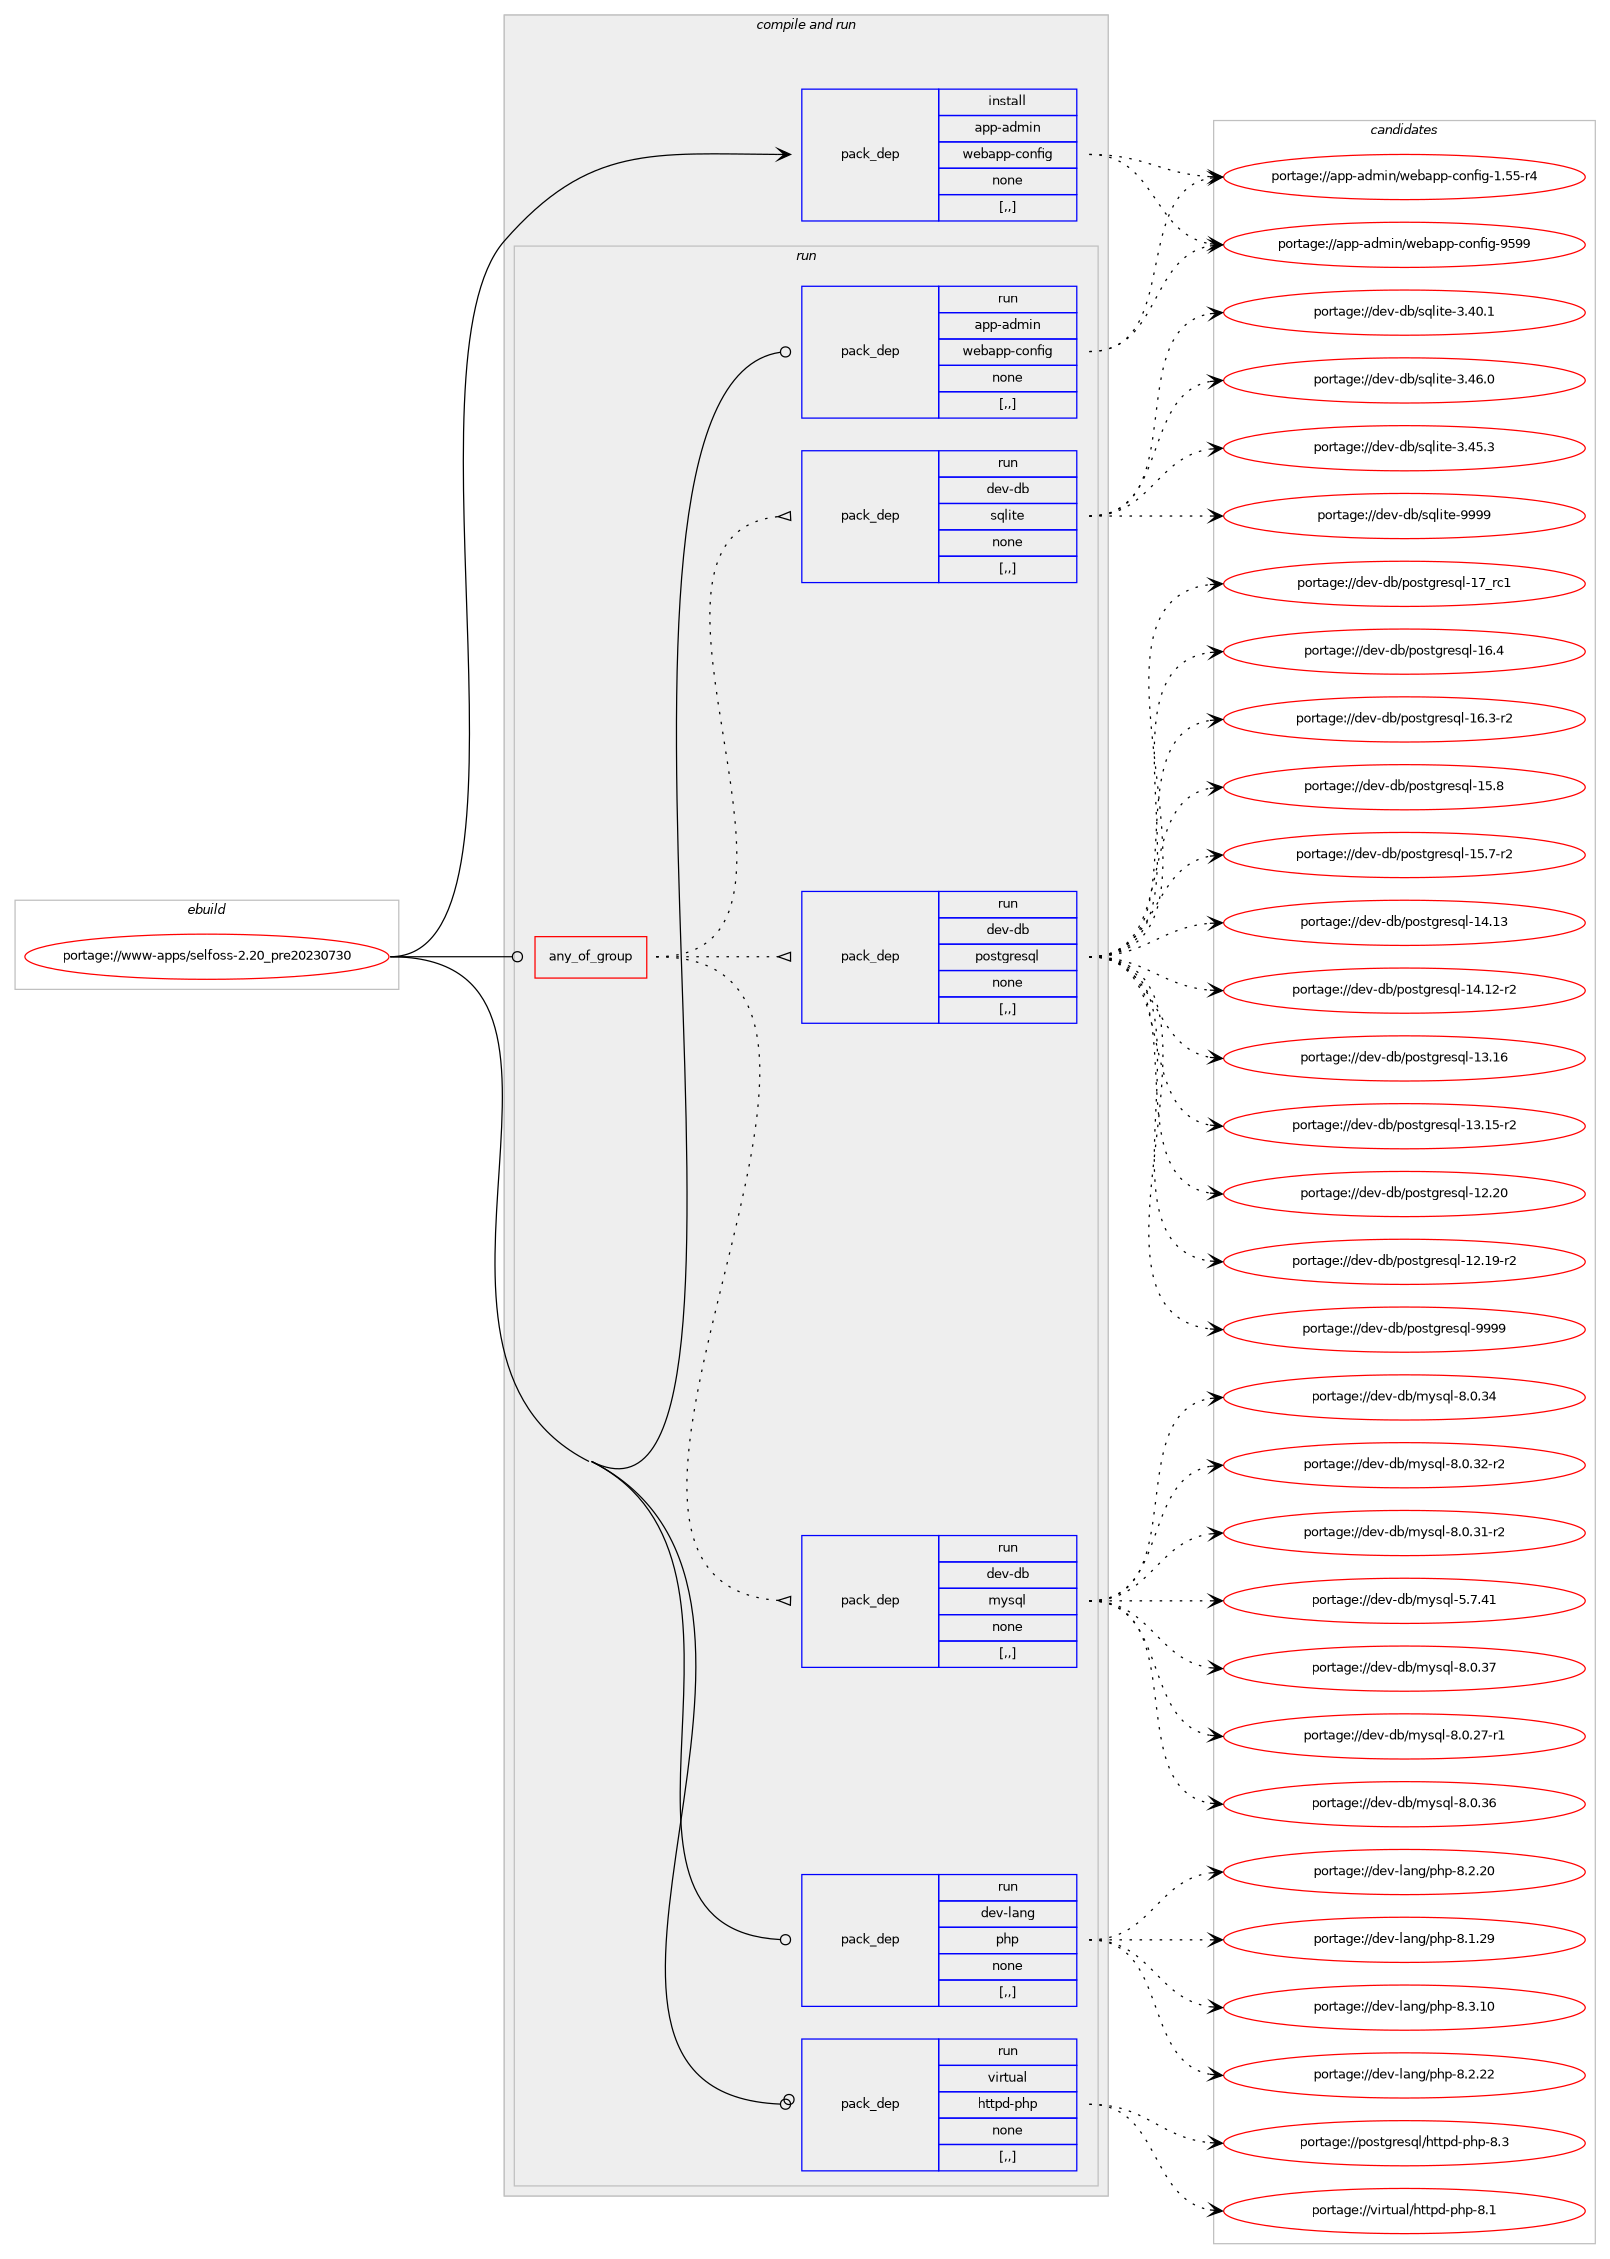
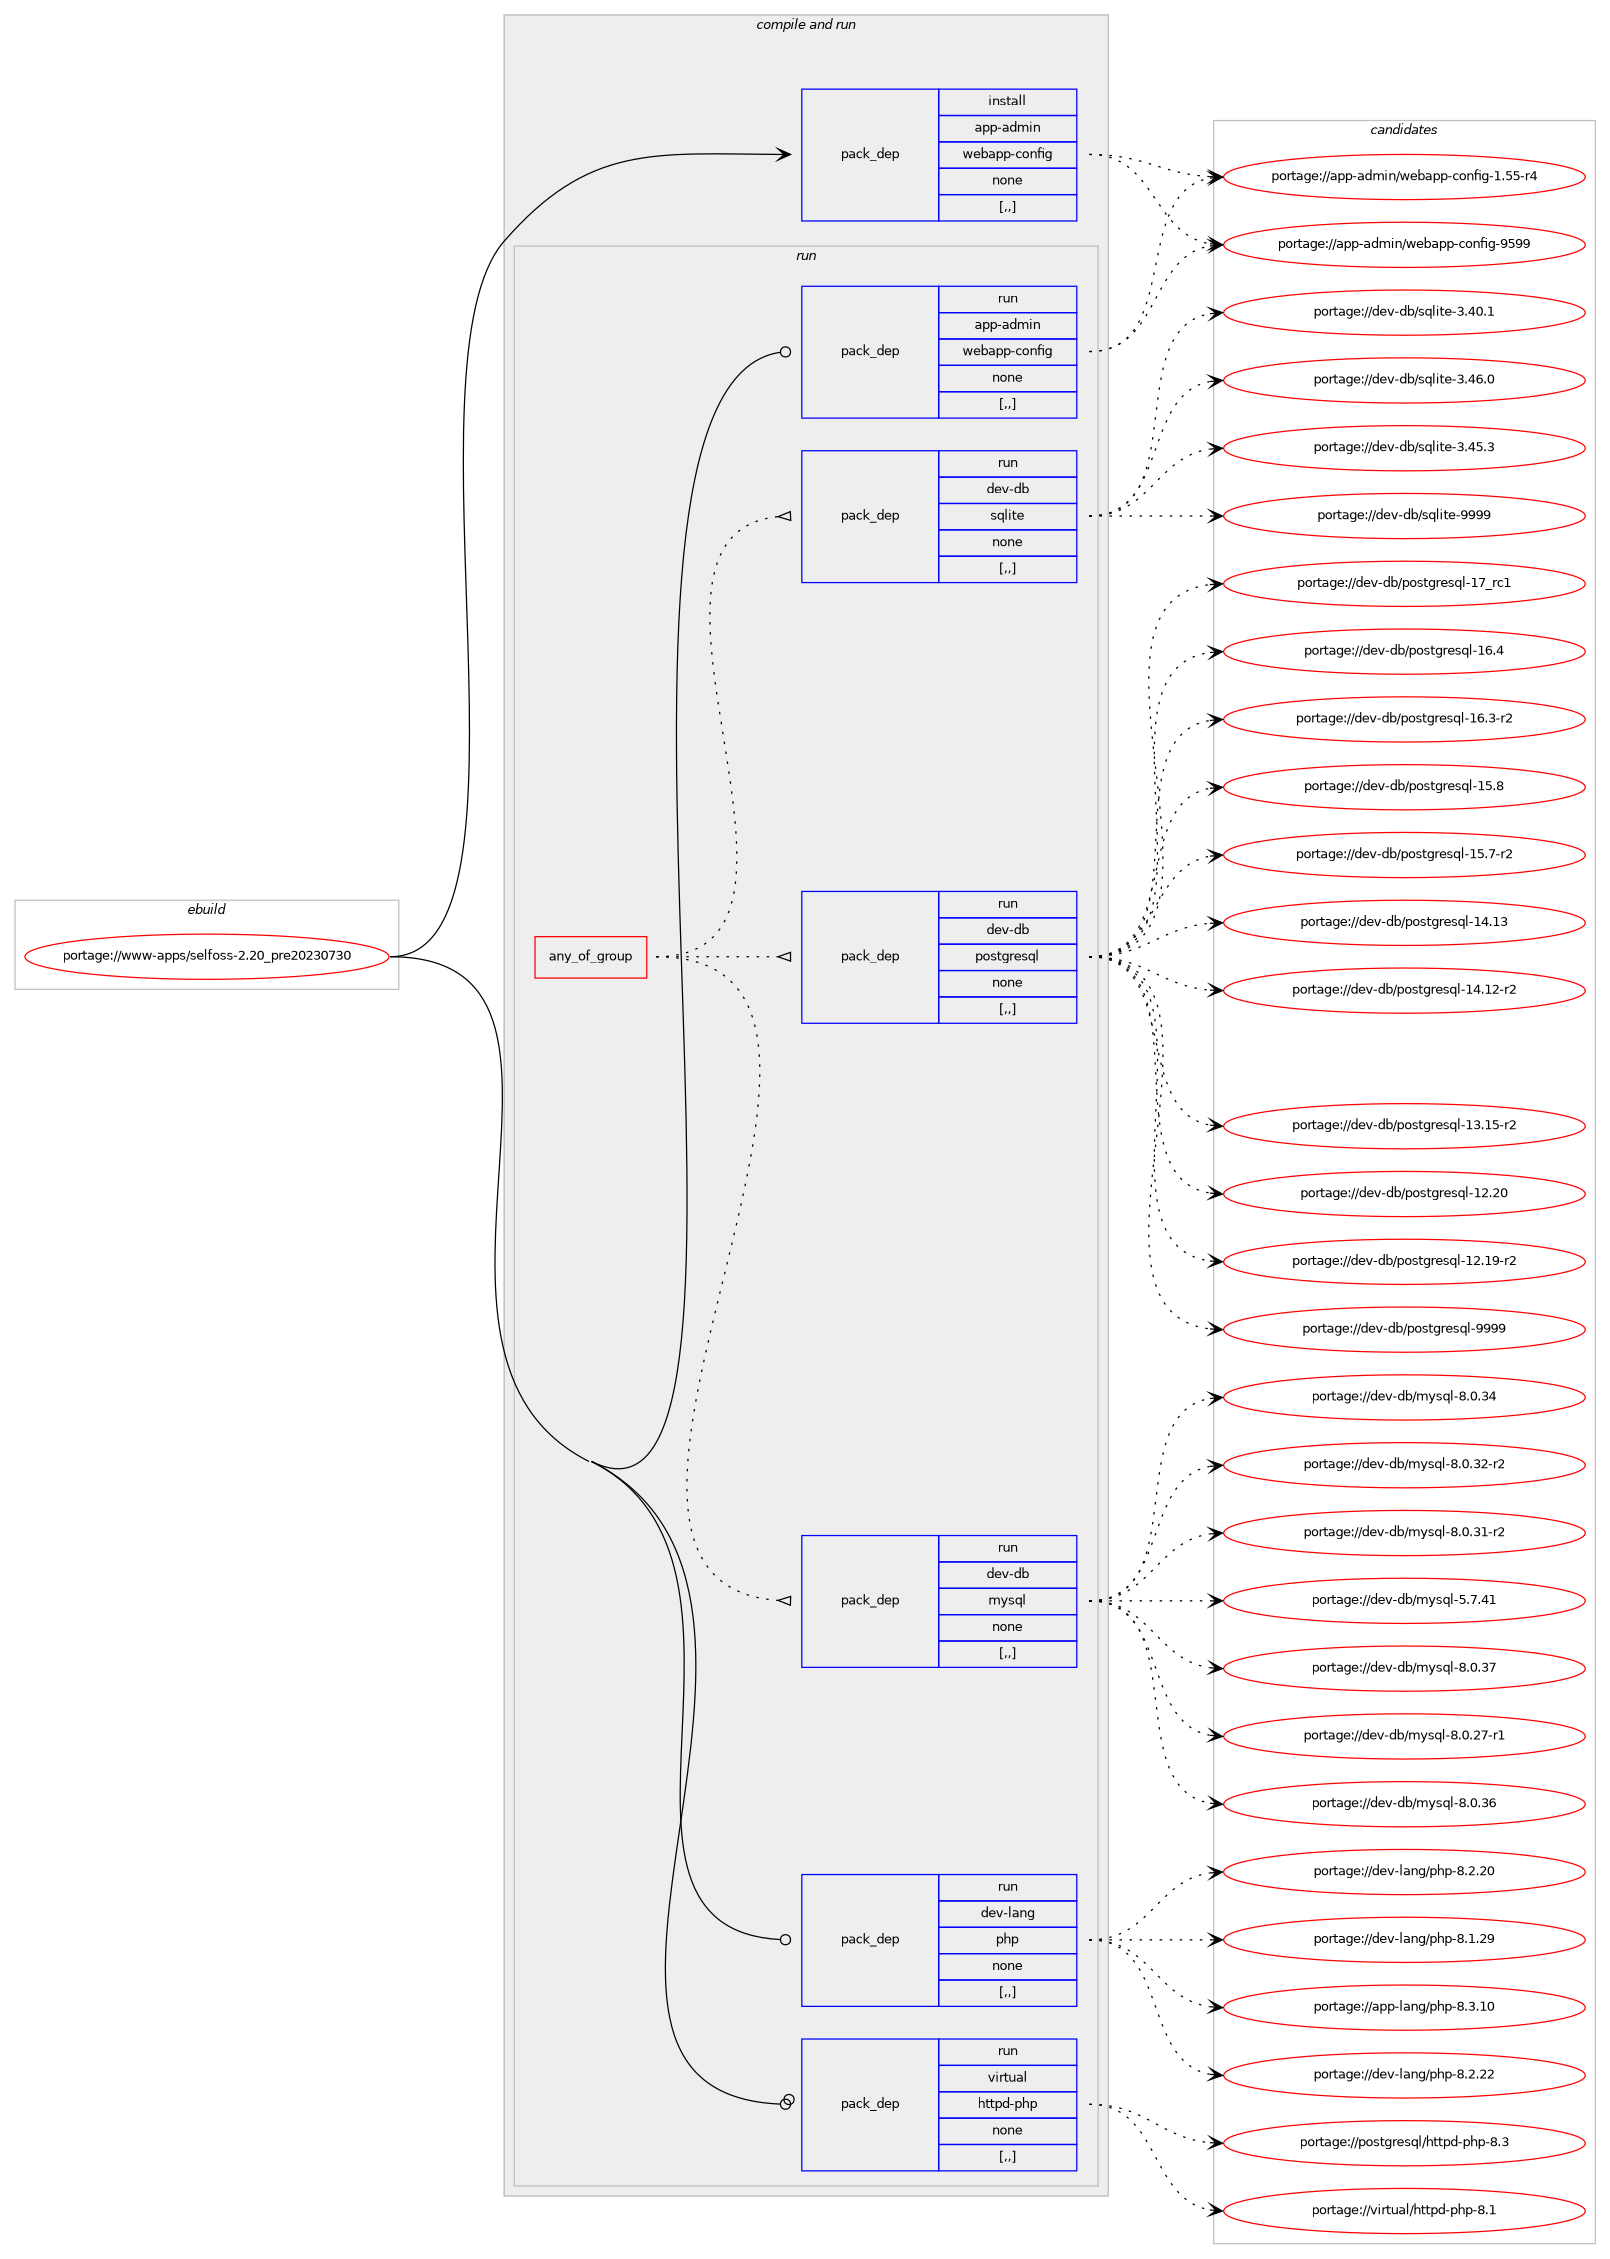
edge "portage://www-apps/selfoss-2.20_pre20230730" -> "any_of_group": removed
node "portage://dev-db/postgresql-13.16": removed
node "portage://dev-lang/php-8.3.10": label "portage://dev-lang/php-8.3.10" -> "portage://app-lang/php-8.3.10"
